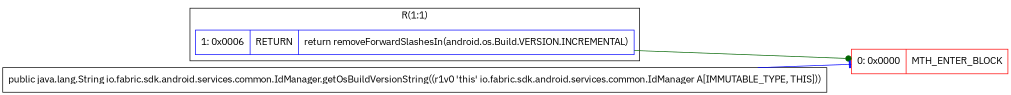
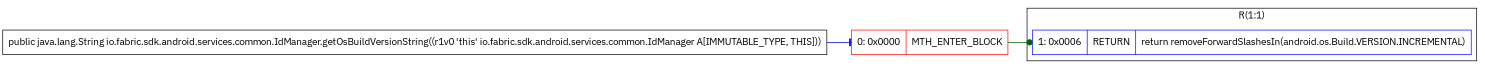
edge "1: 0x0006" -> "0: 0x0000": reversed
